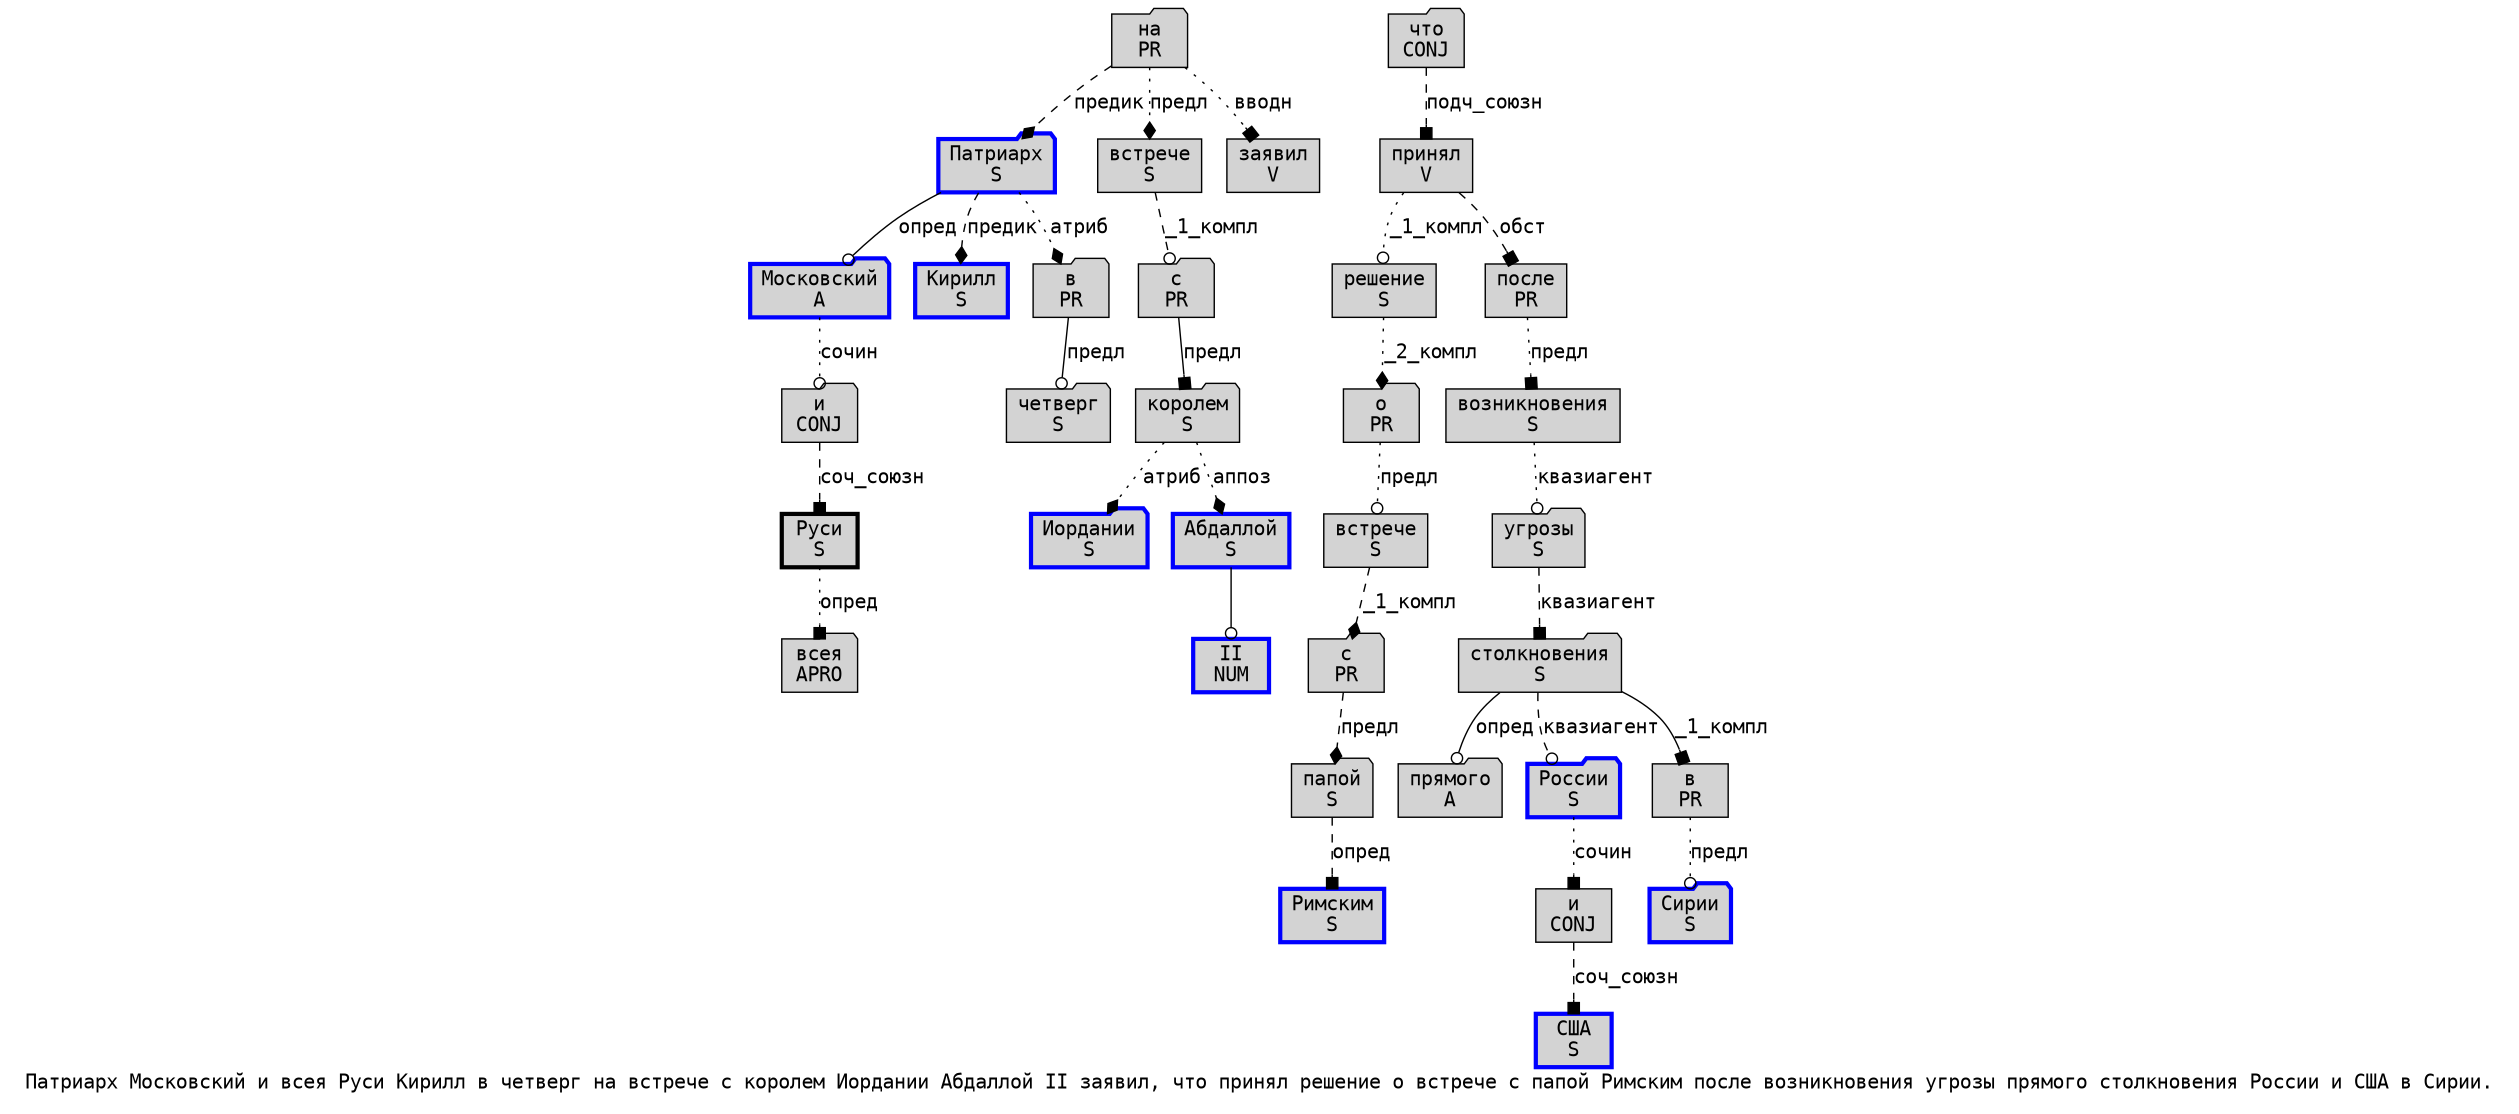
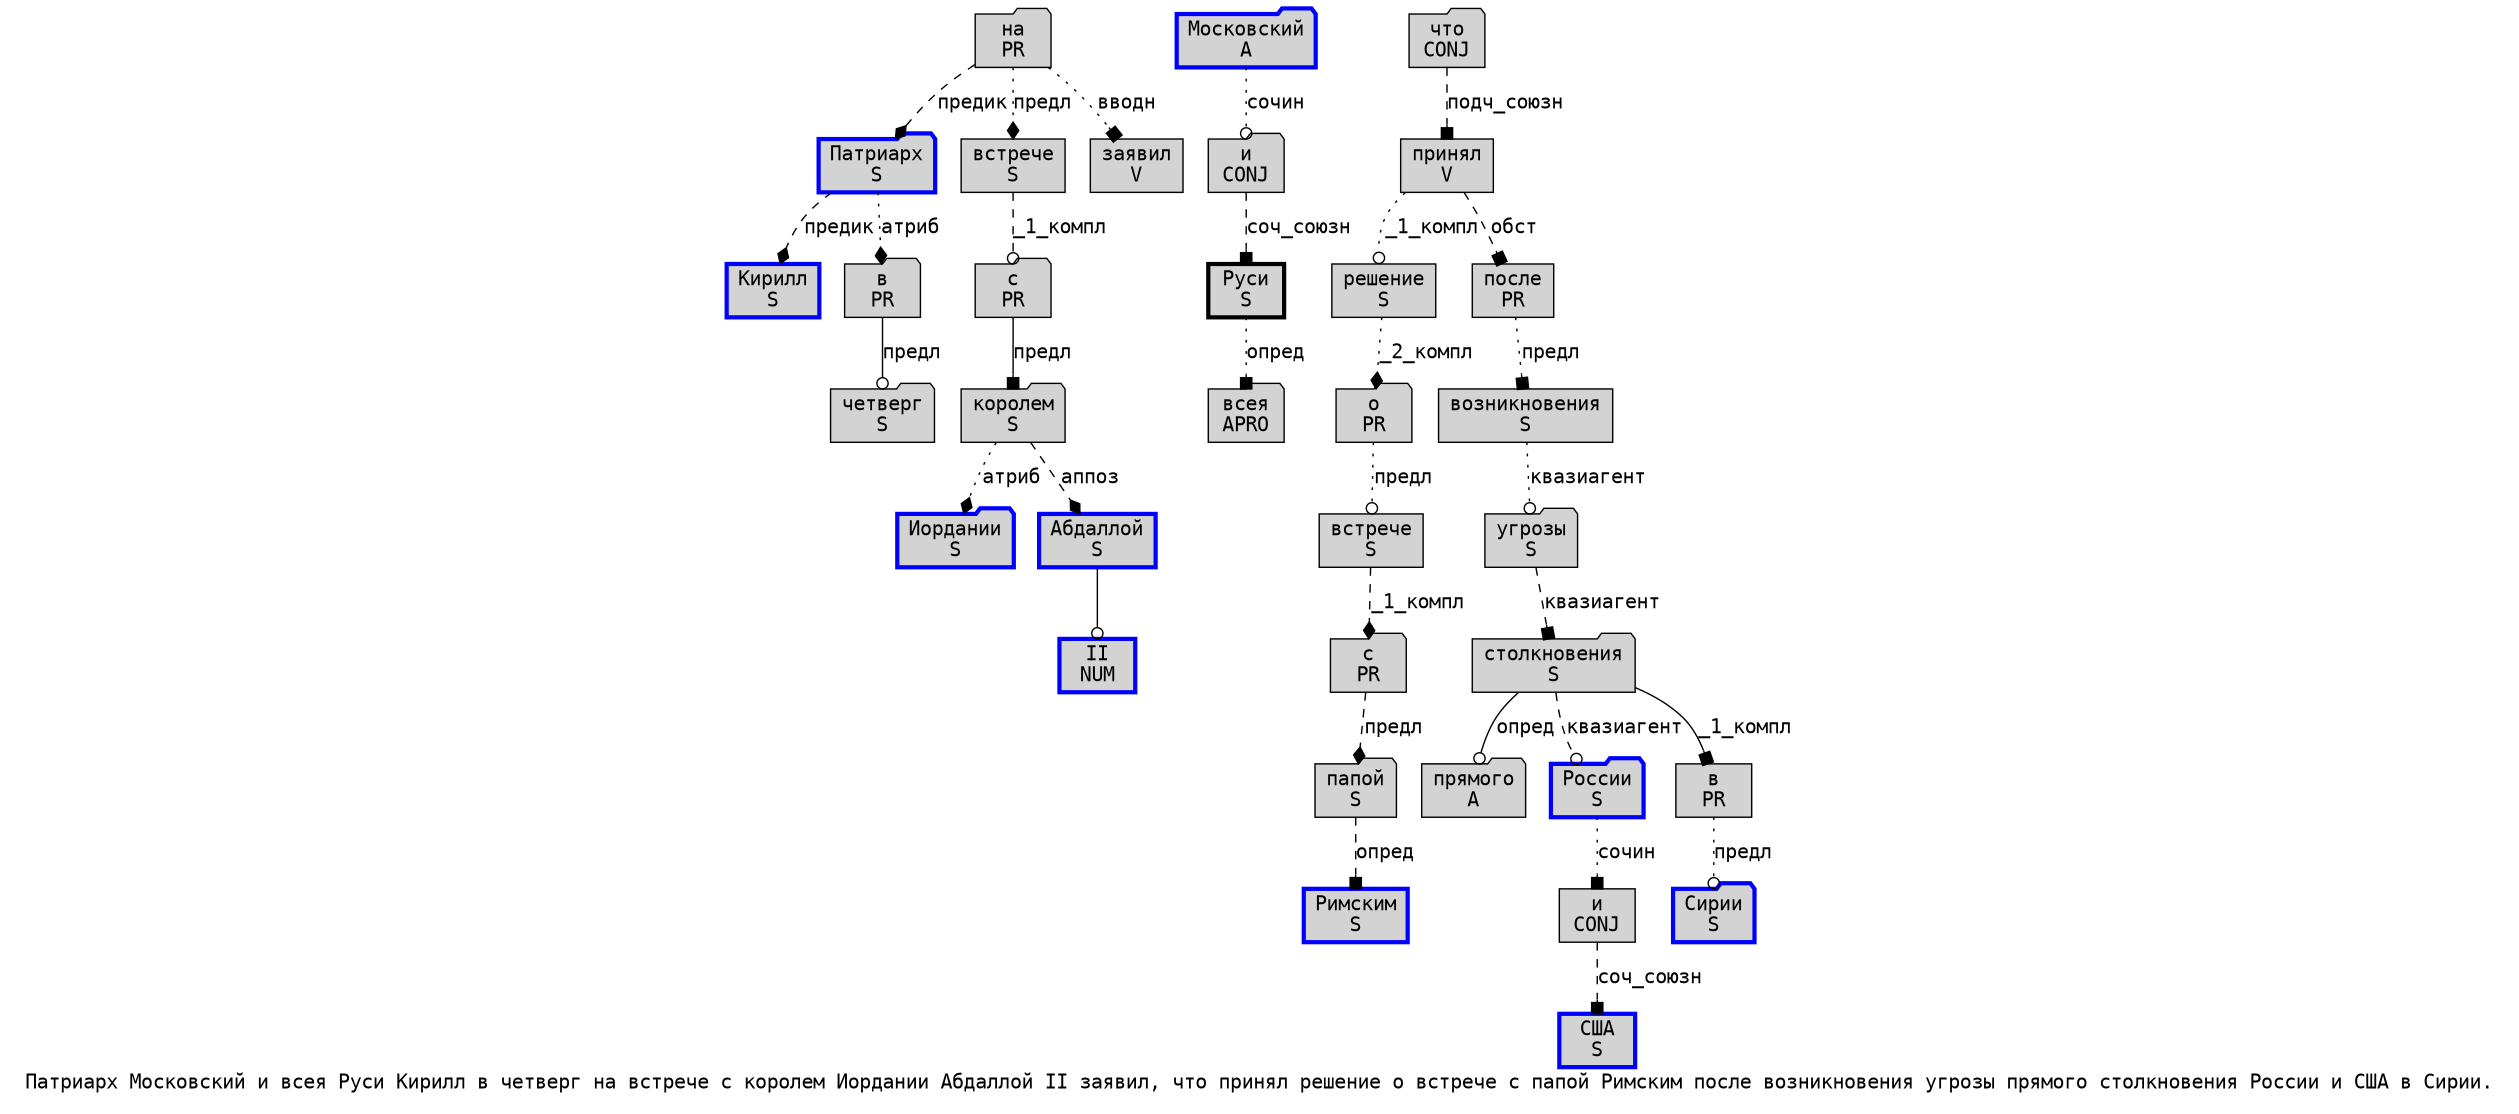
edge "Патриарх S" -> "Московский A": removed, label "опред"
edge "королем S" -> "Абдаллой S": style dotted -> dashed
